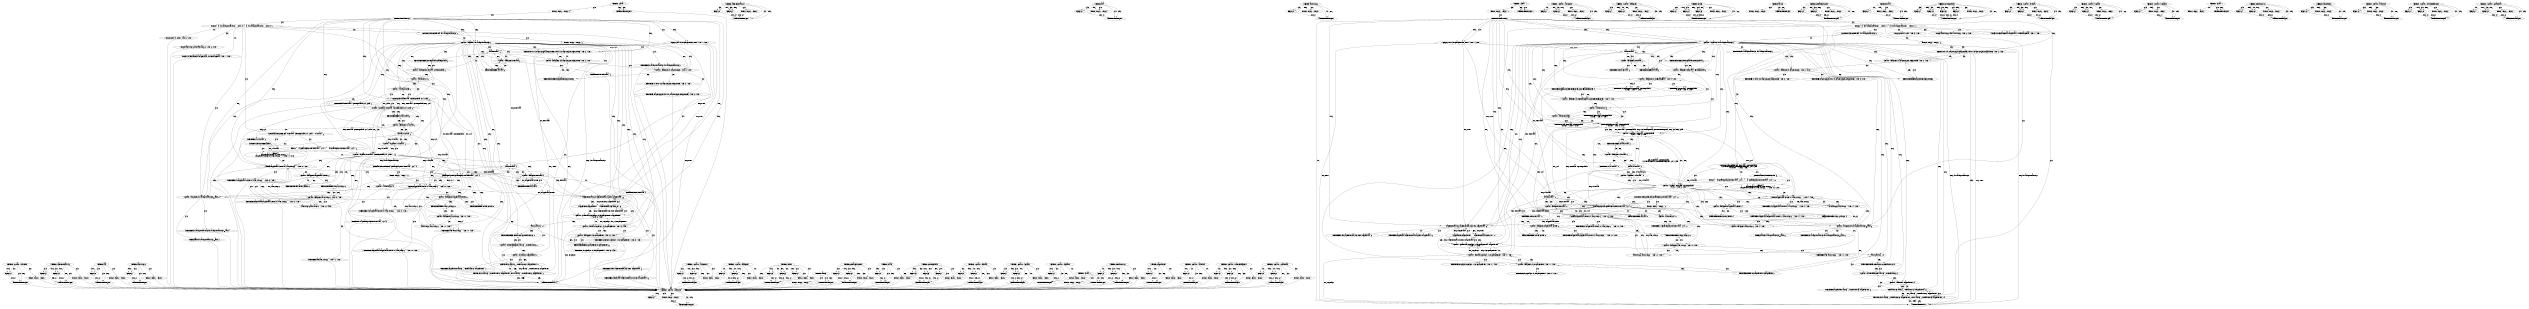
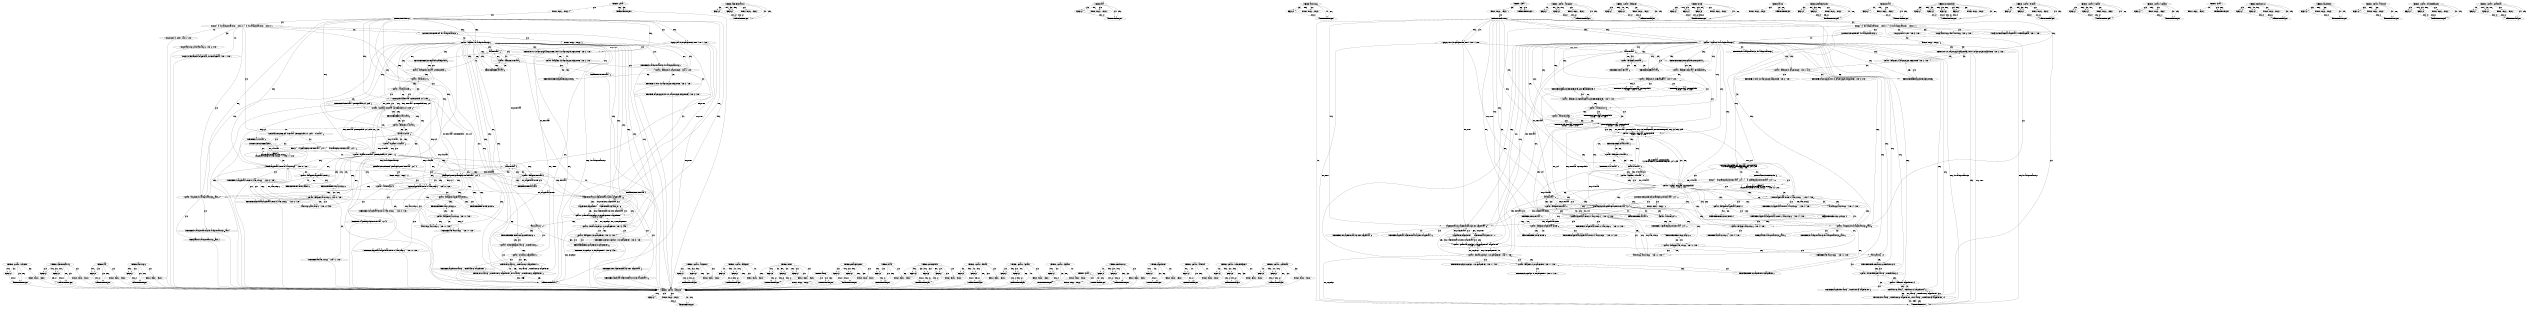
edge "<(base.string16,base::string16())<SUB>14</SUB>>" -> "<(<operator>.fieldAccess,base::string16)<SUB>14</SUB>>": label "DDG: p3" -> "AST: "
edge "<(<operator>.fieldAccess,base::string16)<SUB>10</SUB>>" -> "<(base.string16,base::string16())<SUB>10</SUB>>": added, label "CFG:"
node "<(IDENTIFIER,base,base::string16())<SUB>14</SUB>>": added
